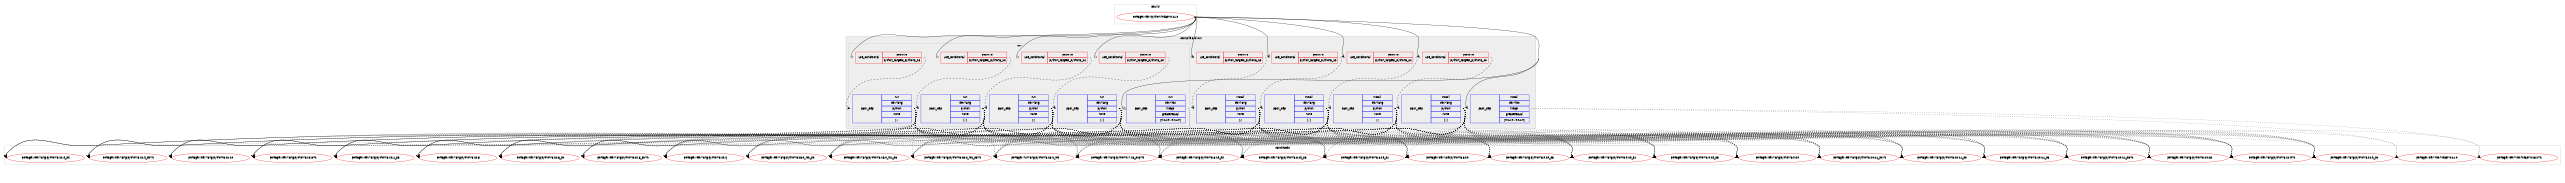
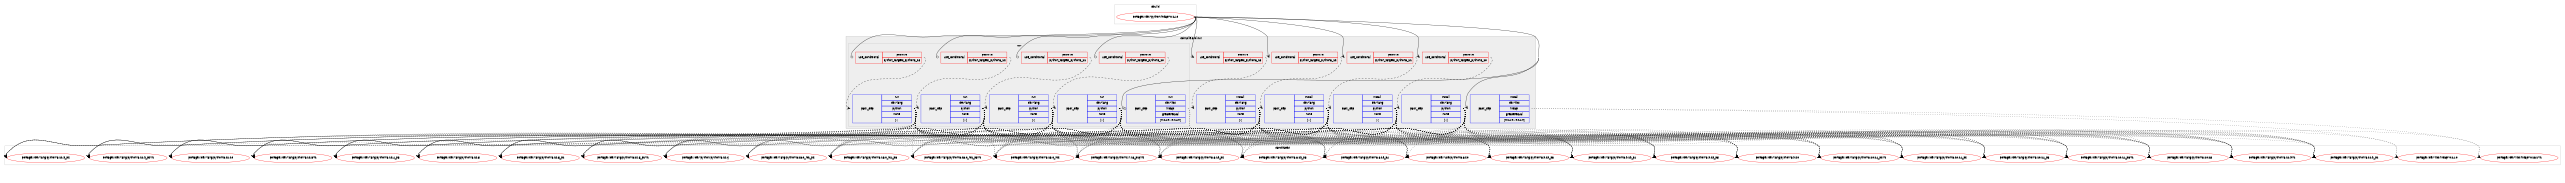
node "portage://dev-lang/python-3.12.6": label "portage://dev-lang/python-3.12.6" -> "portage://dev-python/python-3.12.6"
node "portage://run-lang/python-3.13.0_rc2": label "portage://run-lang/python-3.13.0_rc2" -> "portage://dev-lang/python-3.13.0_rc2"
